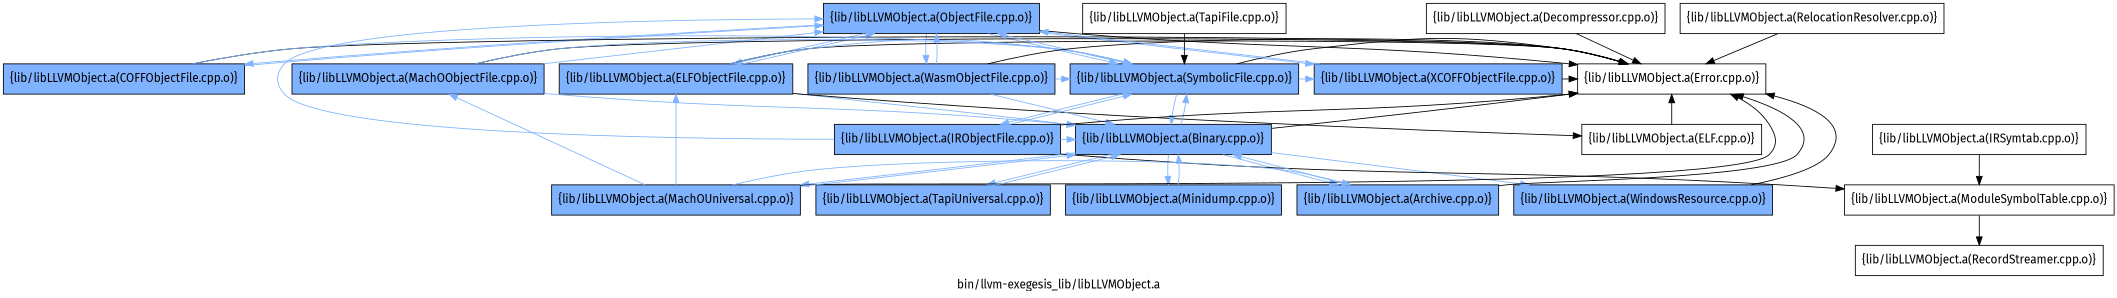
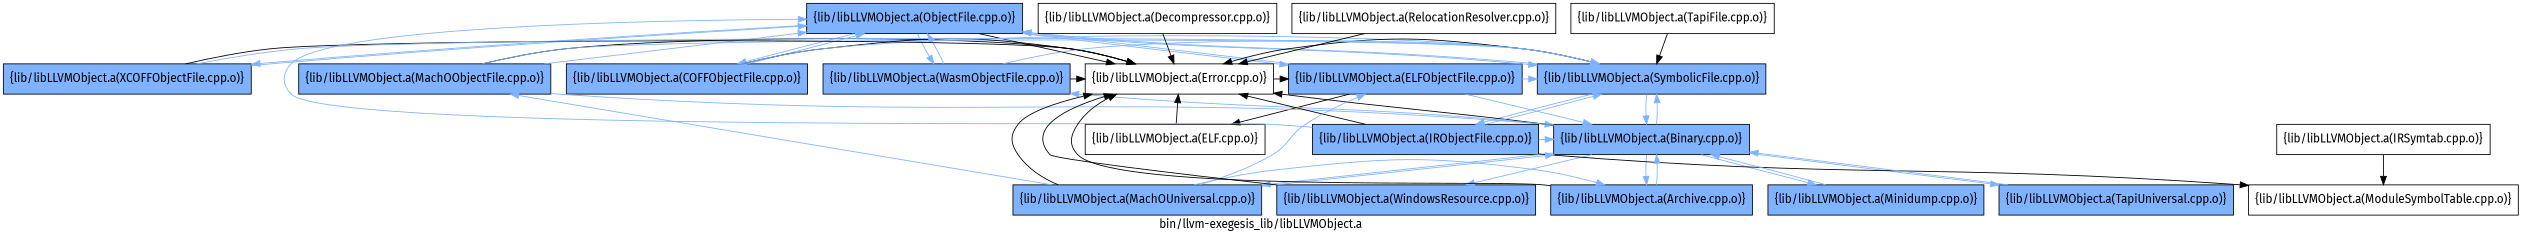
edge "{lib/libLLVMObject.a(ELFObjectFile.cpp.o)}" -> "{lib/libLLVMObject.a(Error.cpp.o)}": reversed
edge "{lib/libLLVMObject.a(SymbolicFile.cpp.o)}" -> "{lib/libLLVMObject.a(XCOFFObjectFile.cpp.o)}": reversed
edge "{lib/libLLVMObject.a(WasmObjectFile.cpp.o)}" -> "{lib/libLLVMObject.a(Binary.cpp.o)}": reversed
node "{lib/libLLVMObject.a(RecordStreamer.cpp.o)}": removed
